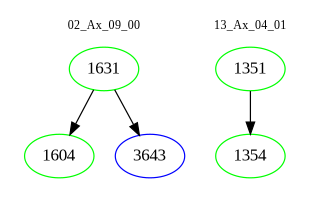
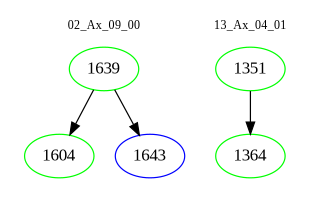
node "1631": label "1631" -> "1639"
node "3643": label "3643" -> "1643"
node "1354": label "1354" -> "1364"
